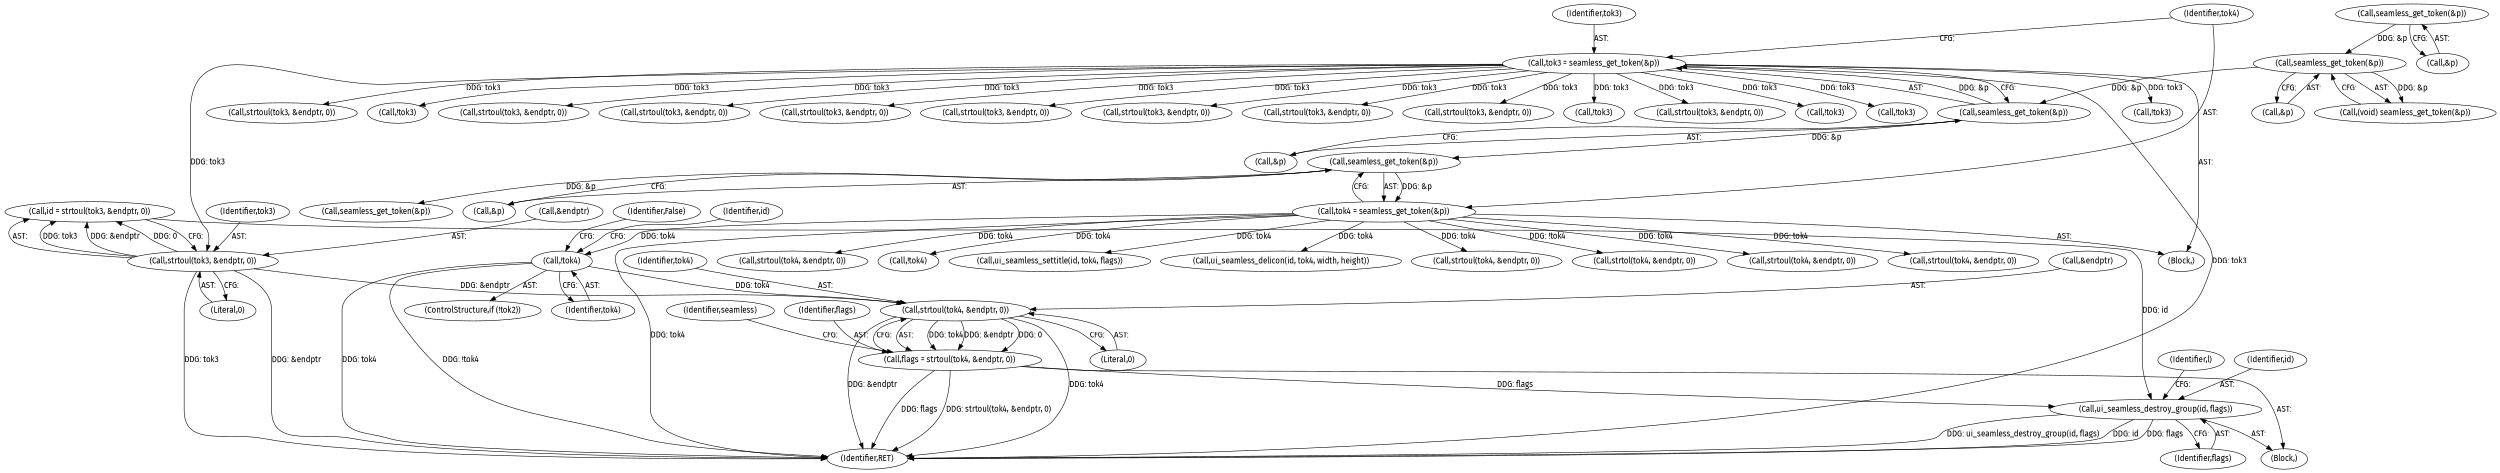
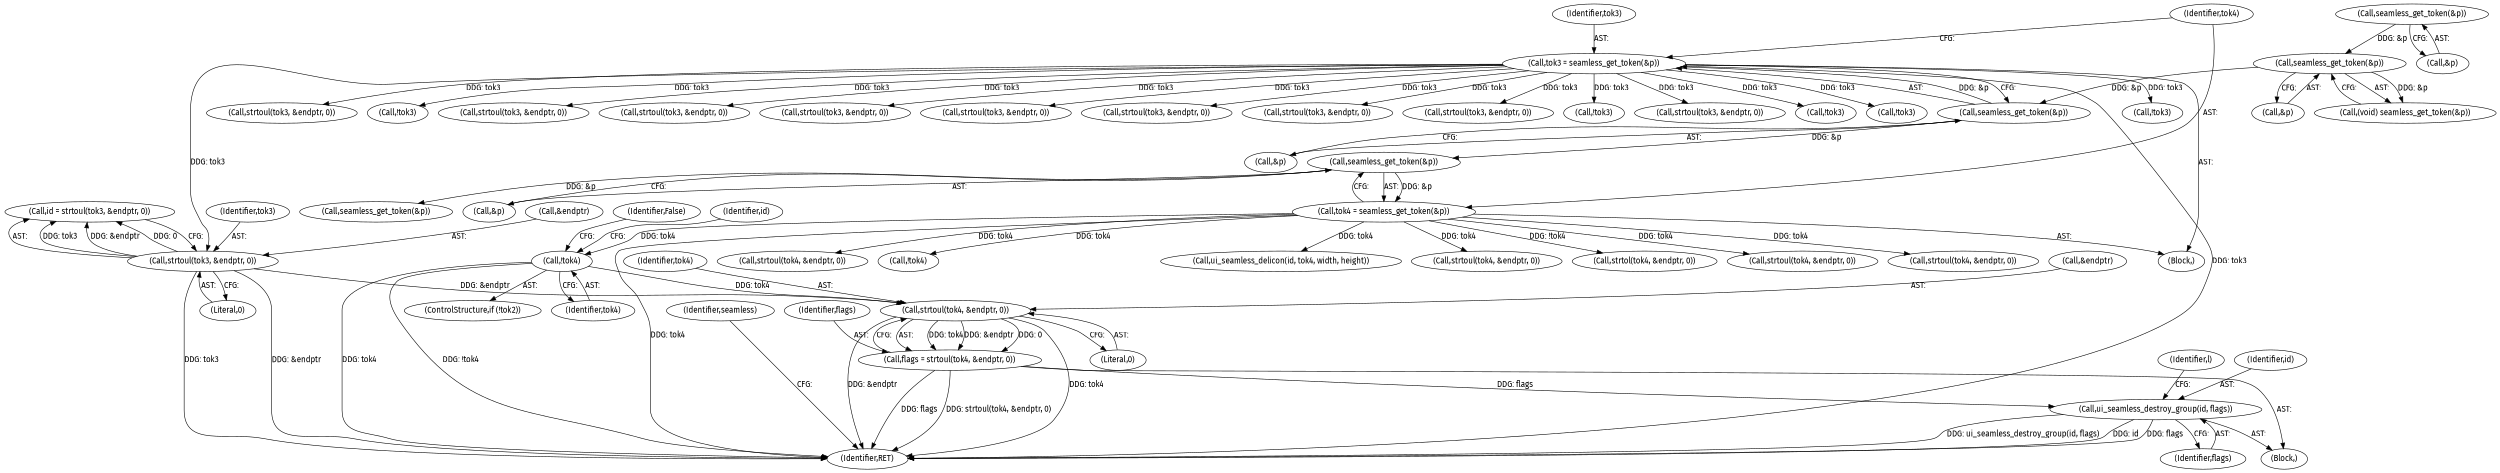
edge "(Call,id = strtoul(tok3, &endptr, 0))" -> "(Call,ui_seamless_destroy_group(id, flags))": removed, label "DDG: id"
node "(Call,ui_seamless_settitle(id, tok4, flags))": removed
edge "(Identifier,seamless)" -> "(Call,flags = strtoul(tok4, &endptr, 0))": now "(Identifier,seamless)" -> "(Identifier,RET)"
